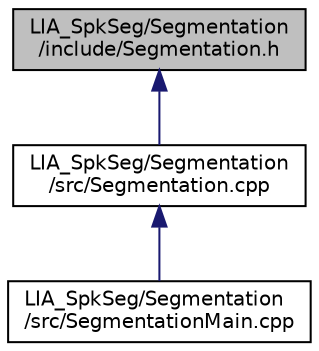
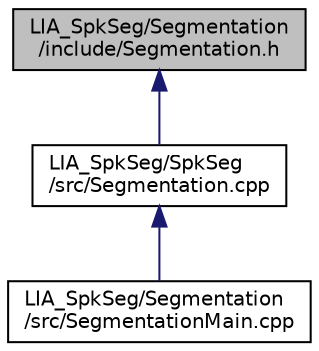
node "LIA_SpkSeg/Segmentation /src/Segmentation.cpp": label "LIA_SpkSeg/Segmentation /src/Segmentation.cpp" -> "LIA_SpkSeg/SpkSeg /src/Segmentation.cpp"
